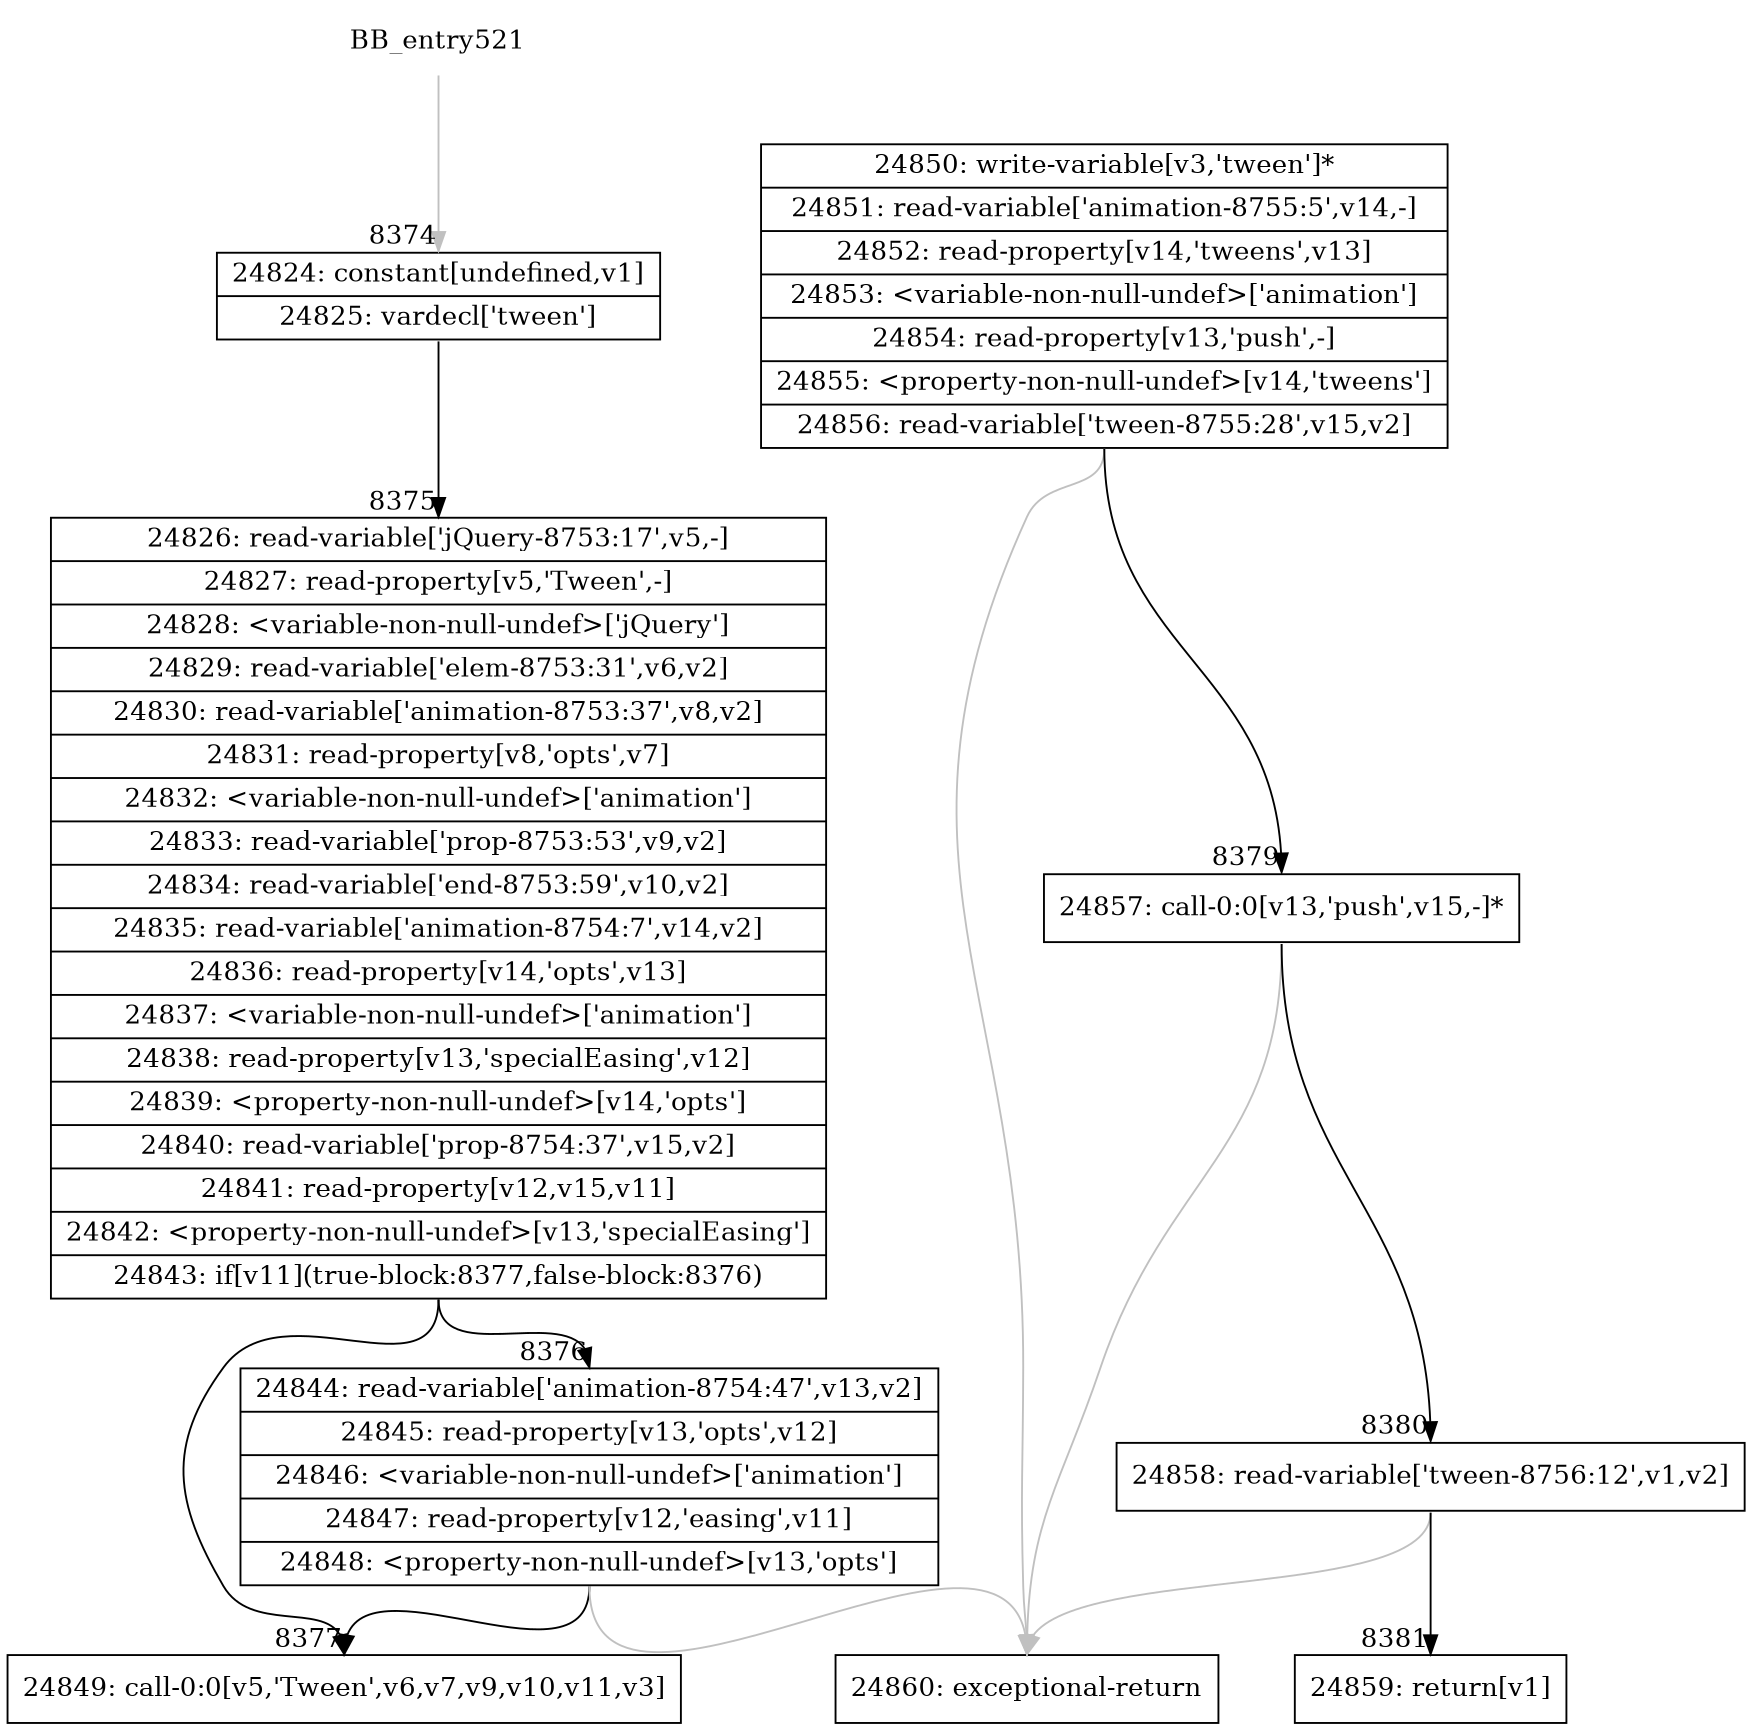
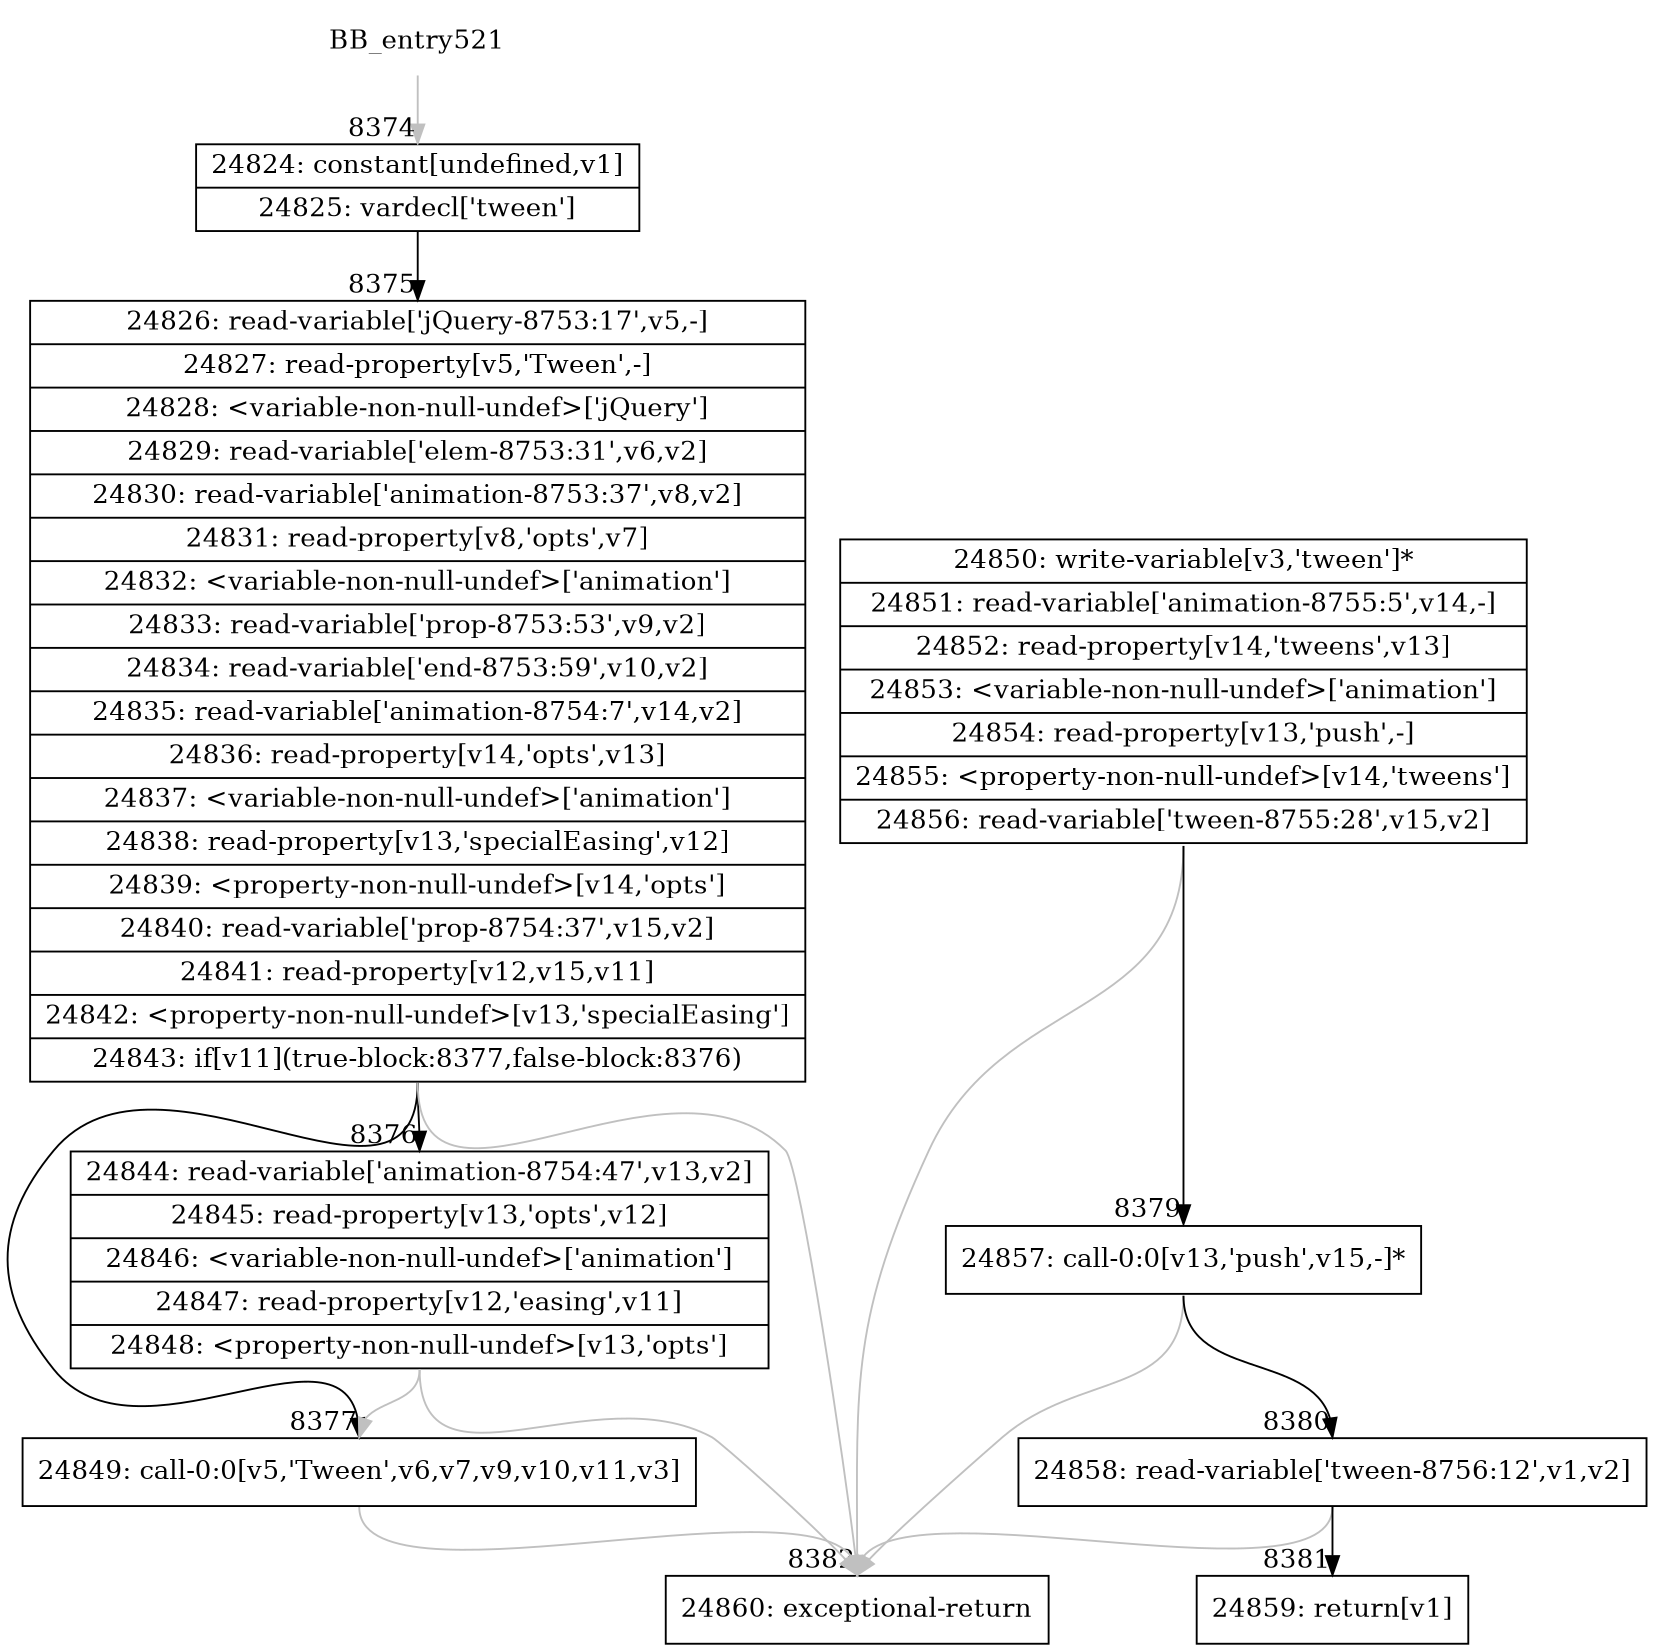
edge "24826: read-variable['jQuery-8753:17',v5,-]" -> "24860: exceptional-return": added
edge "24849: call-0:0[v5,'Tween',v6,v7,v9,v10,v11,v3]" -> "24860: exceptional-return": added
edge "24844: read-variable['animation-8754:47',v13,v2]" -> "24849: call-0:0[v5,'Tween',v6,v7,v9,v10,v11,v3]": color black -> gray
